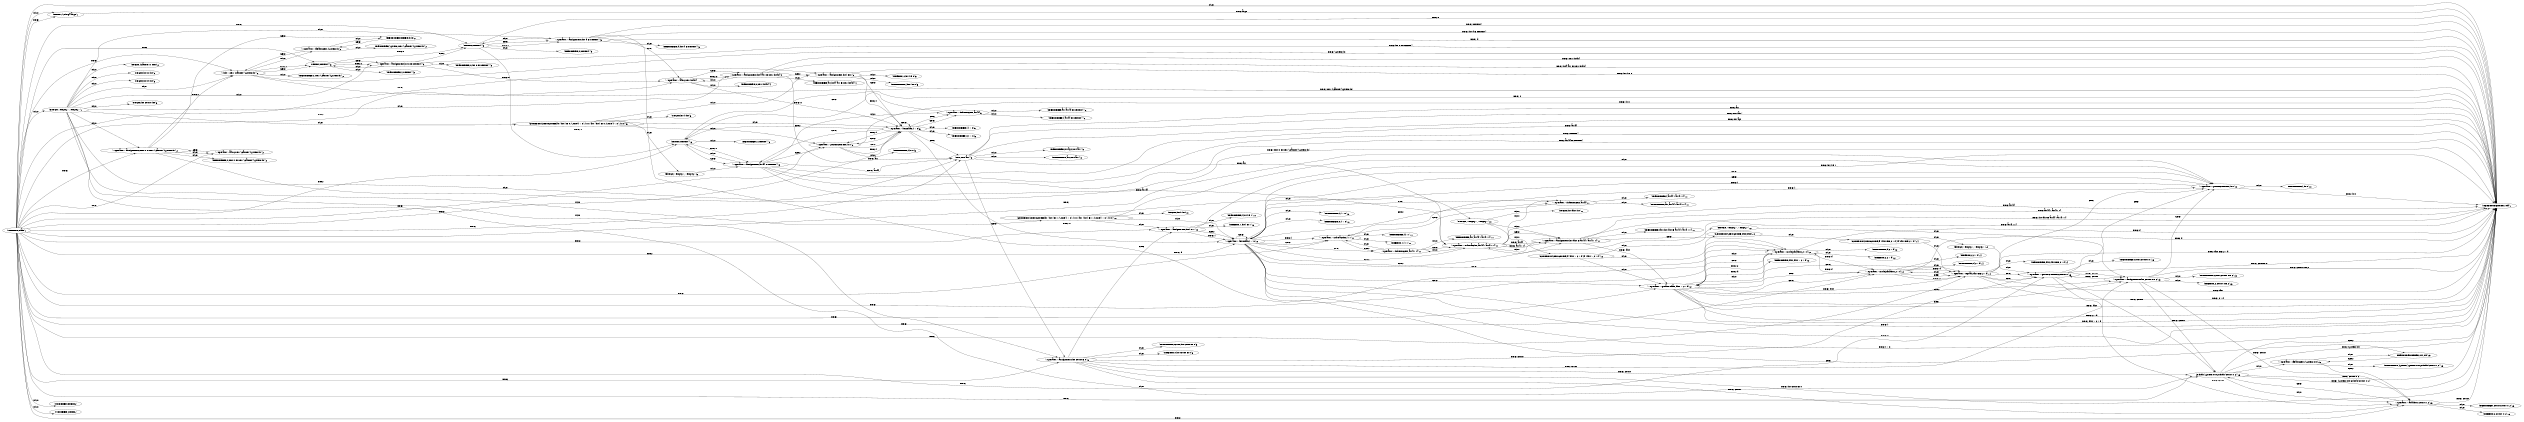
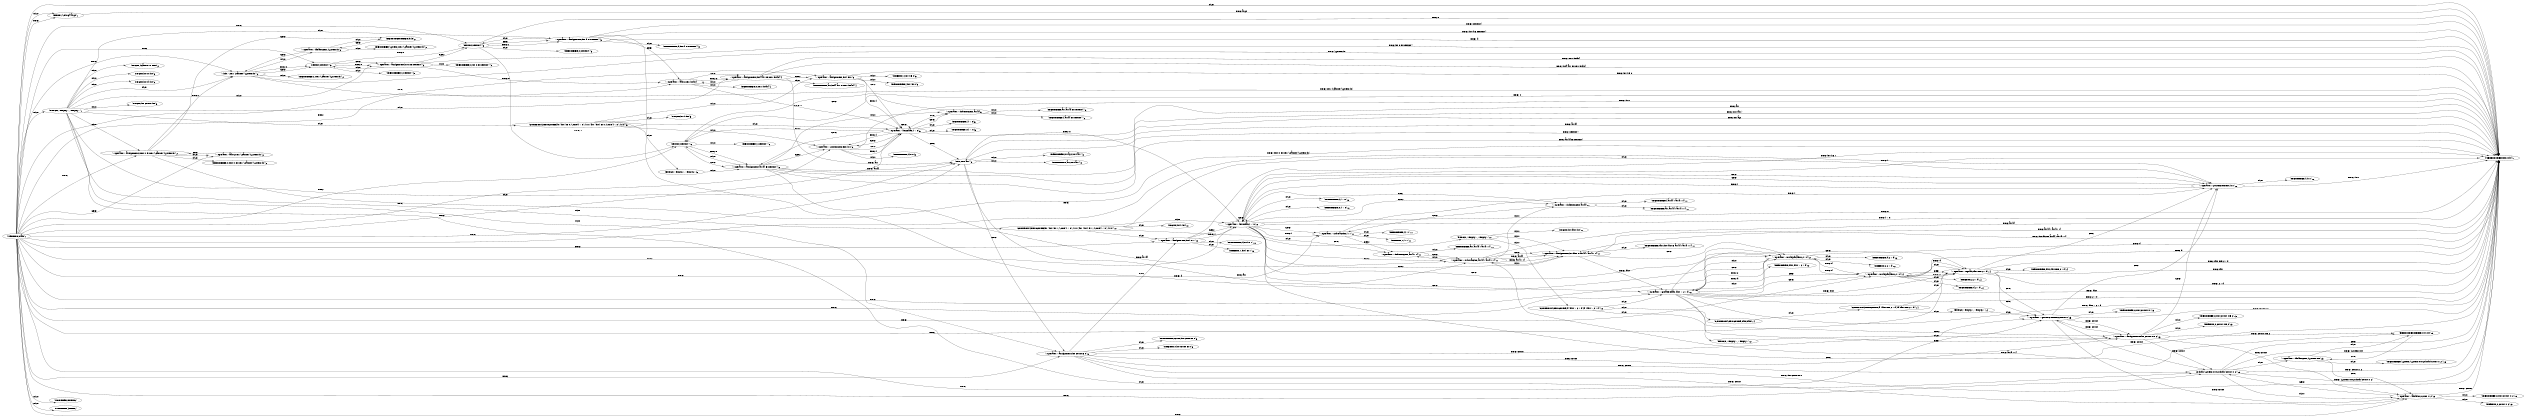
edge "(<operator>.indexAccess,arr[i - 1])" -> "(<operator>.subtraction,i - 1)": removed, label "AST:"
edge "(<operator>.assignmentPlus,count += 2)" -> "(METHOD_RETURN,void)": now "(<operator>.assignmentPlus,count += 2)" -> "(FIELD_IDENTIFIER,out,out)"
